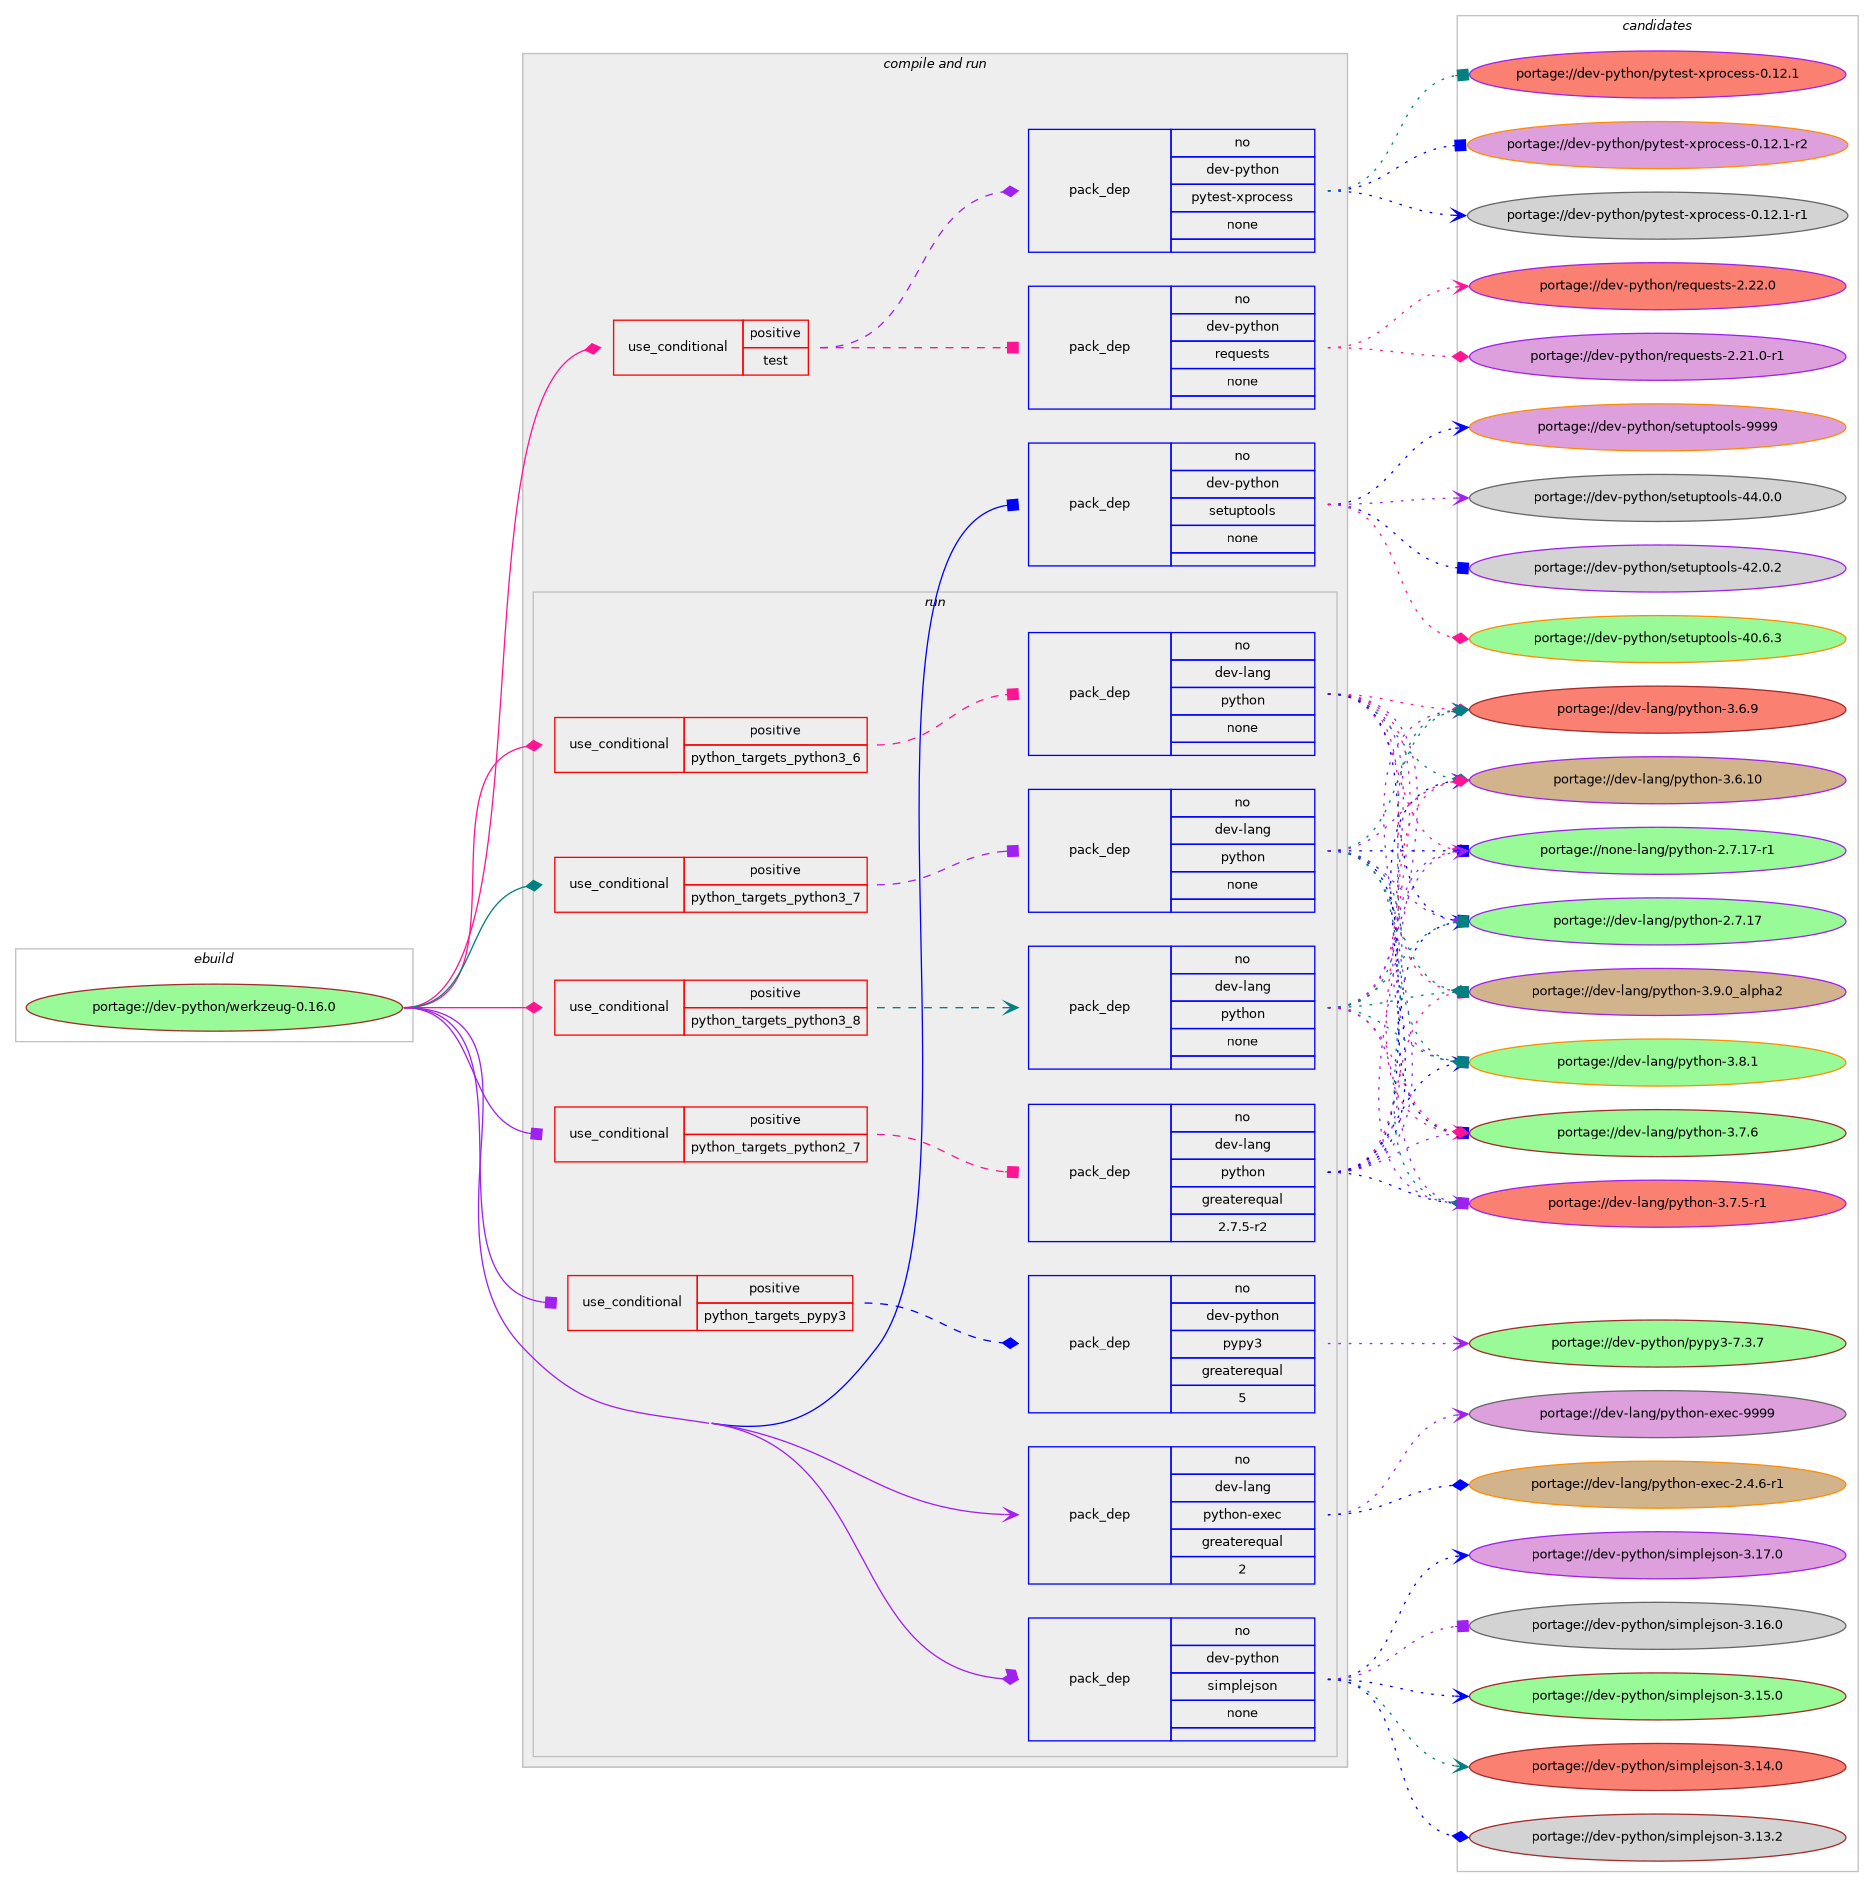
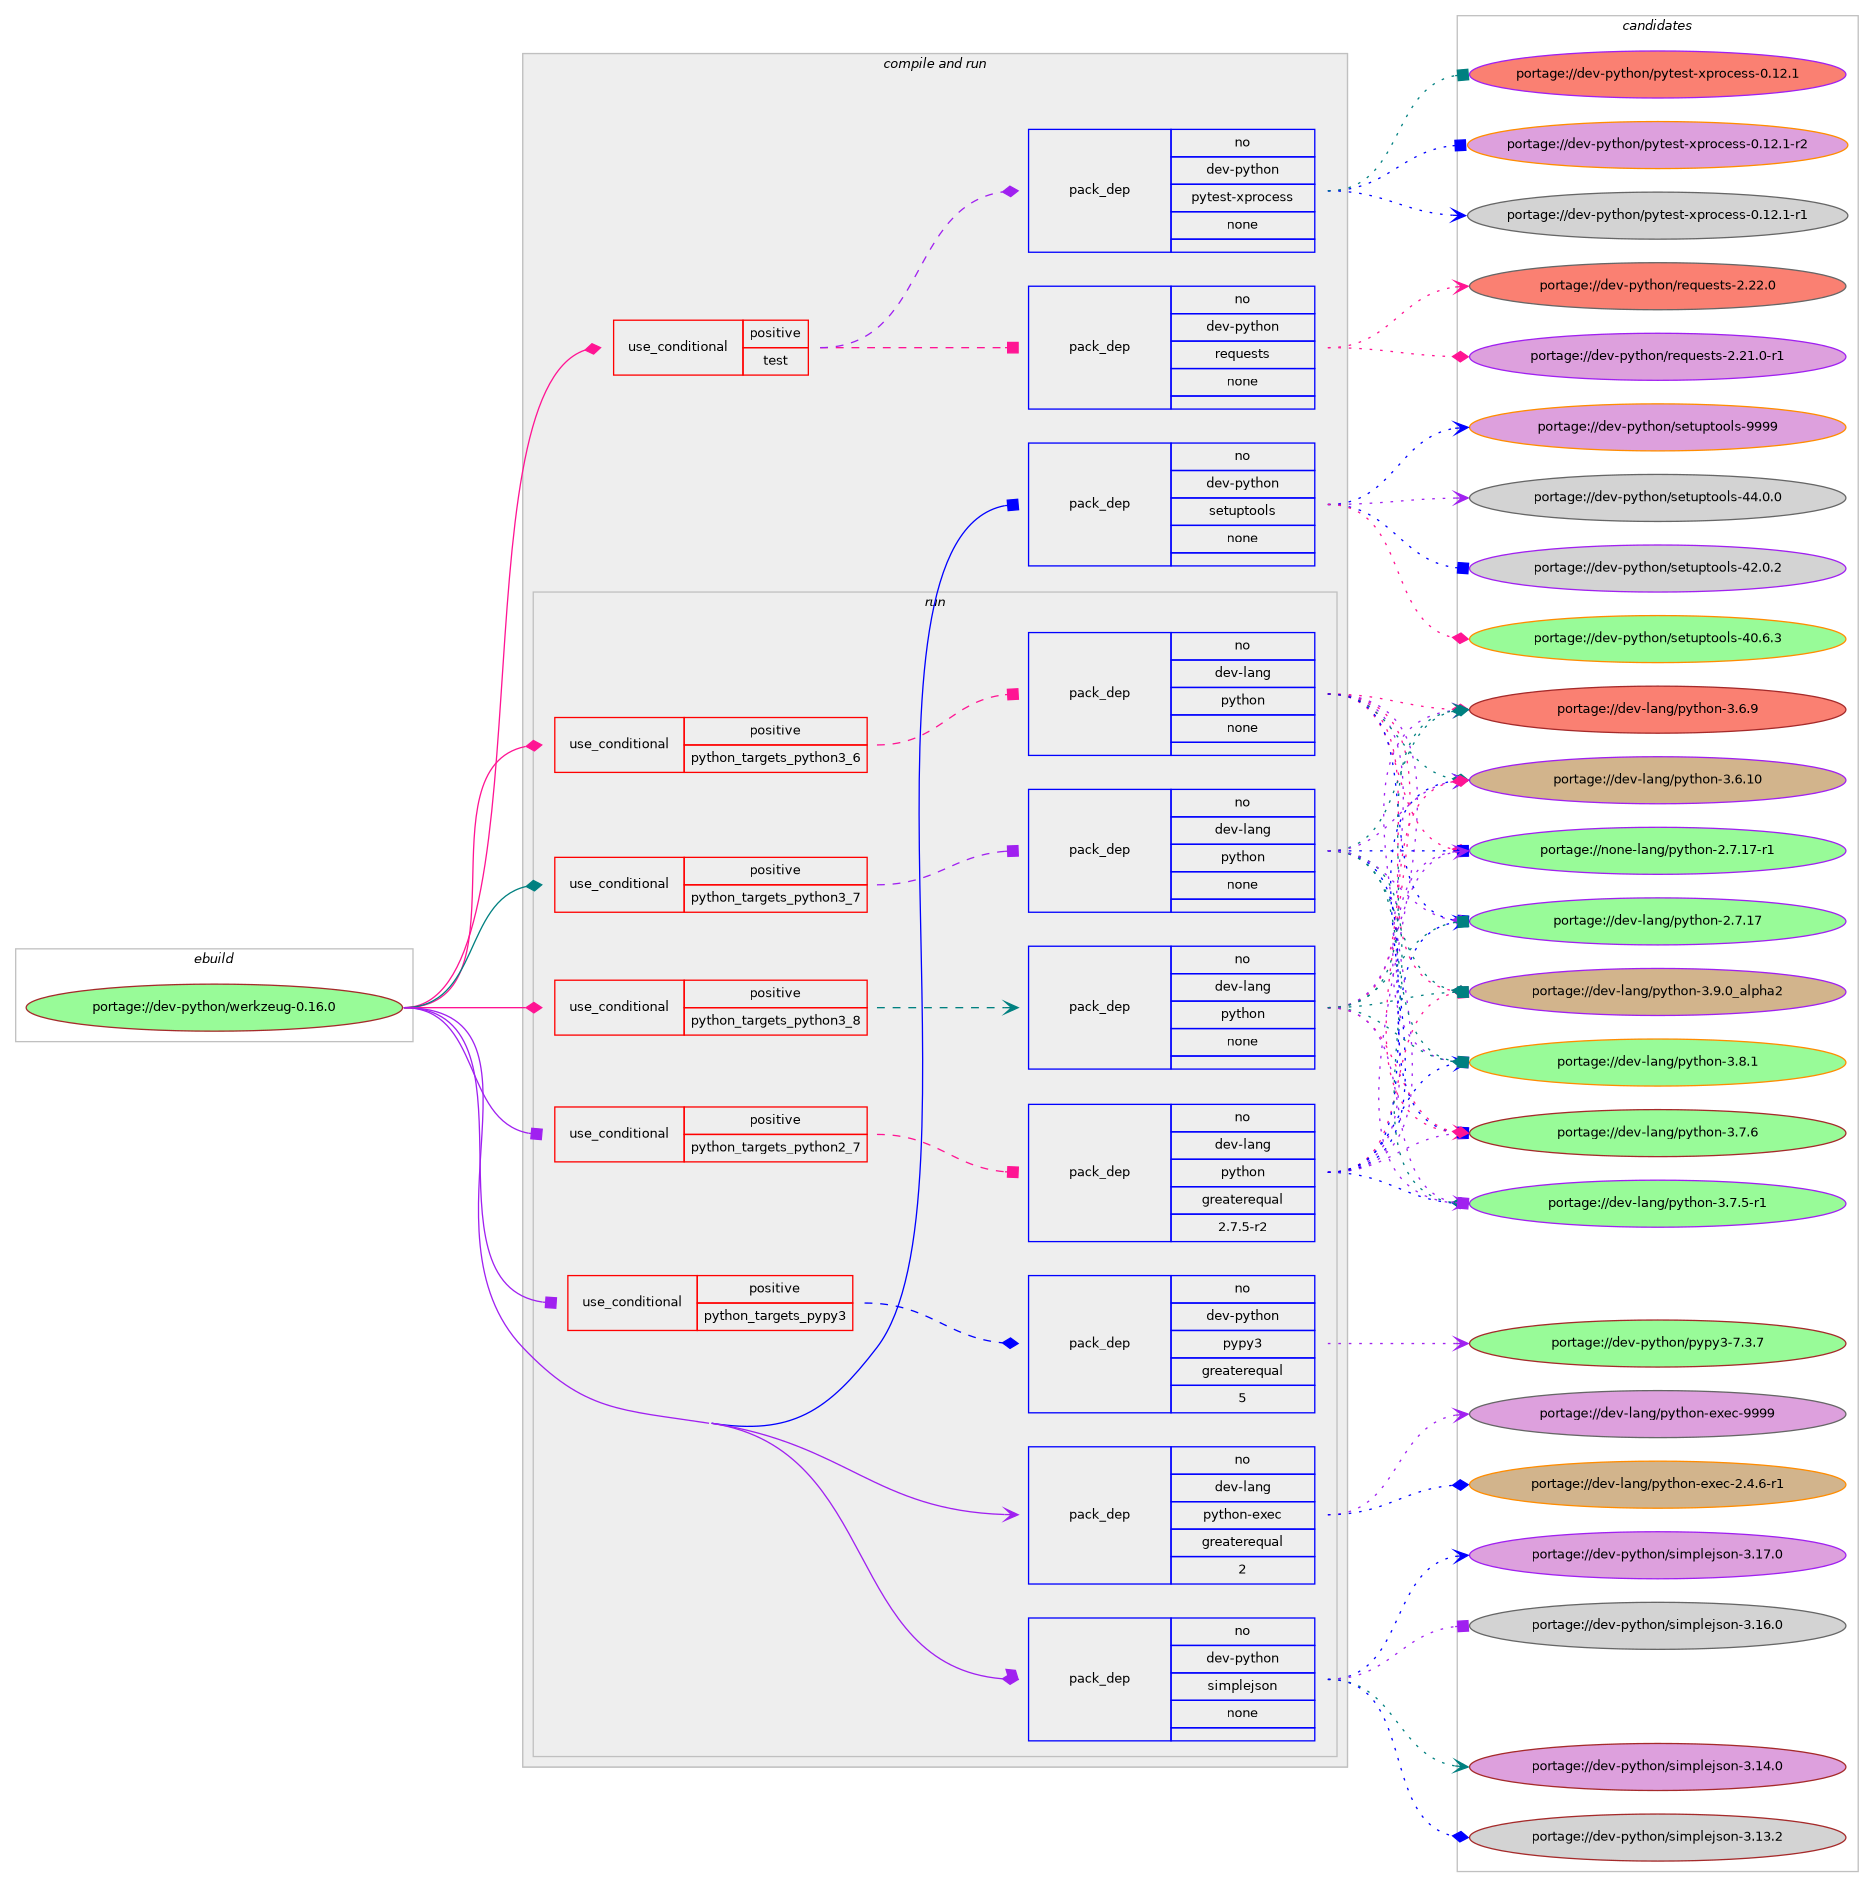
node "portage://dev-python/requests-2.22.0": color purple -> gray40
node "portage://dev-lang/python-3.7.5-r1": fillcolor salmon -> palegreen
node "portage://dev-python/simplejson-3.15.0": removed
node "portage://dev-python/simplejson-3.14.0": fillcolor salmon -> plum
